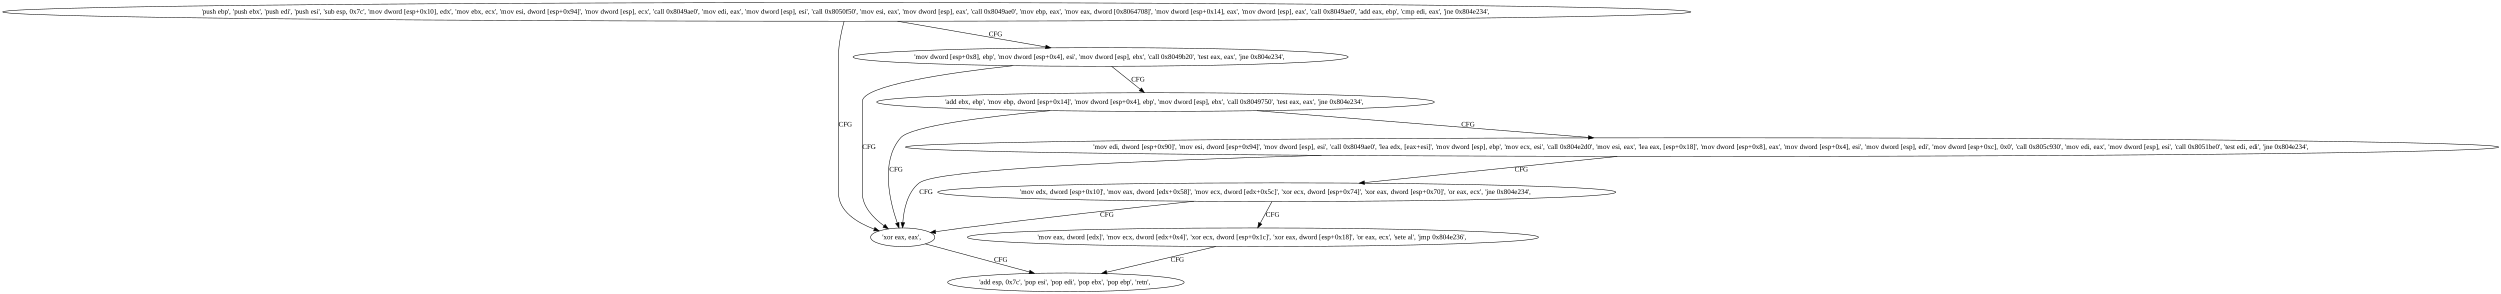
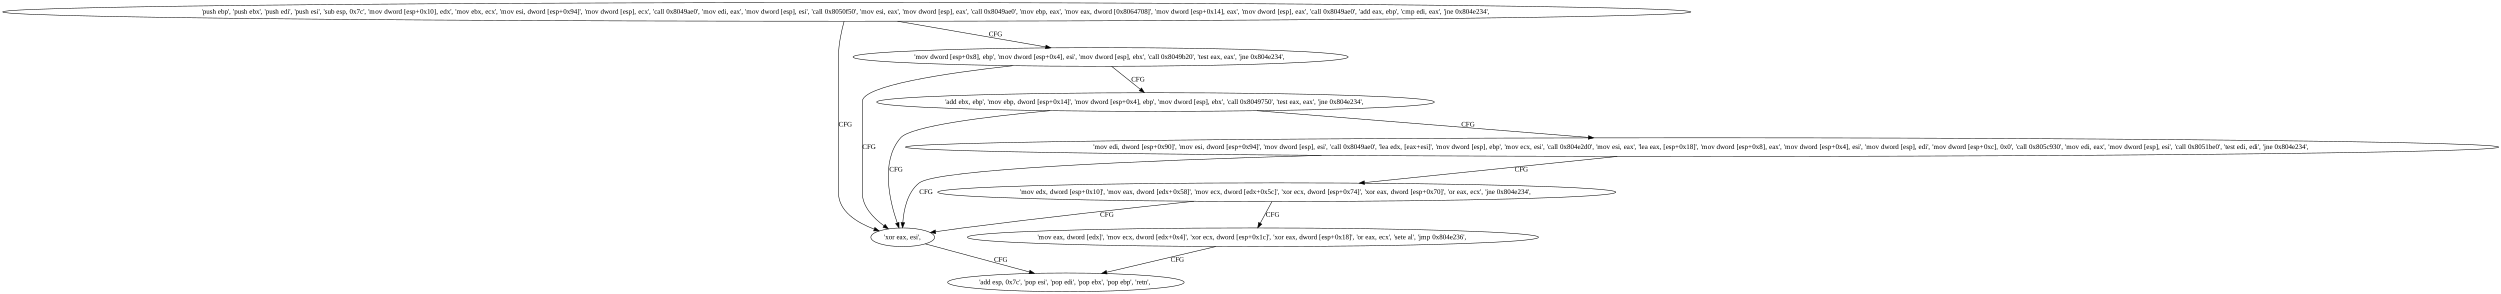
node "'xor eax, eax',": label "'xor eax, eax'," -> "'xor eax, esi',"
